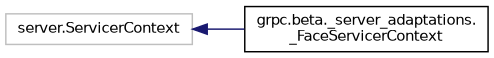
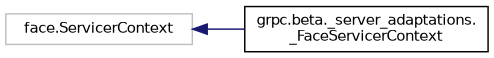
node "server.ServicerContext": label "server.ServicerContext" -> "face.ServicerContext"
